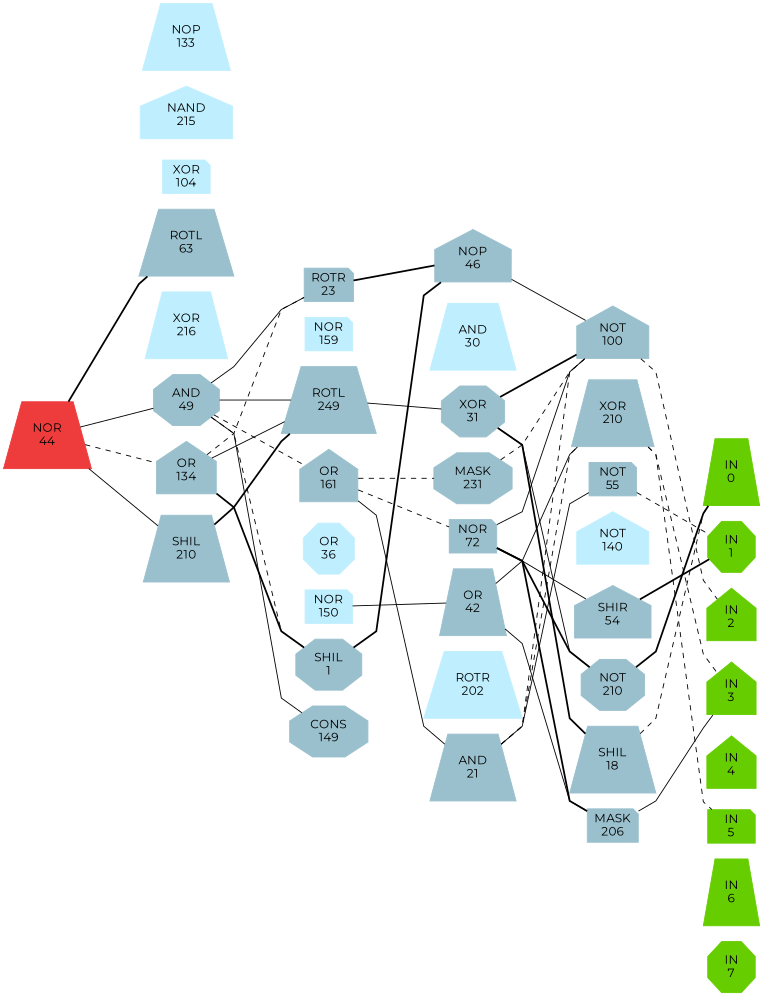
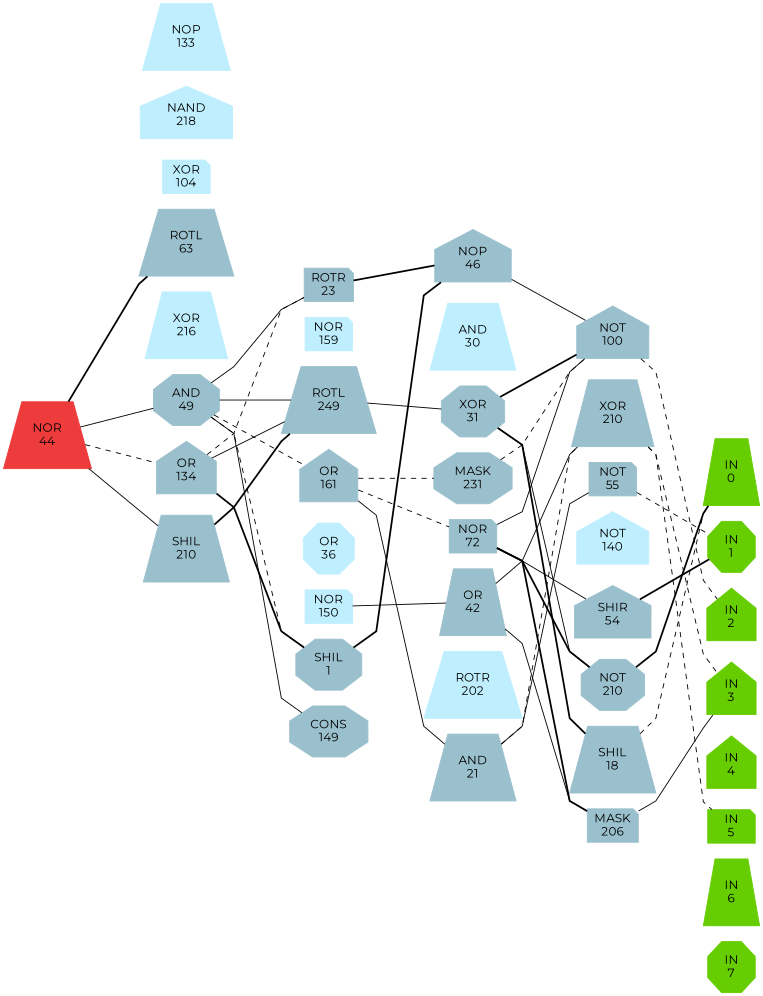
node "NAND 215": label "NAND 215" -> "NAND 218"
edge "NOT 100" -- "AND 21": removed
